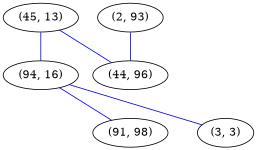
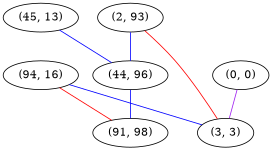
edge "(45, 13)" -- "(94, 16)": removed
edge "(2, 93)" -- "(3, 3)": added
node "(0, 0)": added
edge "(94, 16)" -- "(91, 98)": color blue -> red
edge "(44, 96)" -- "(91, 98)": added
